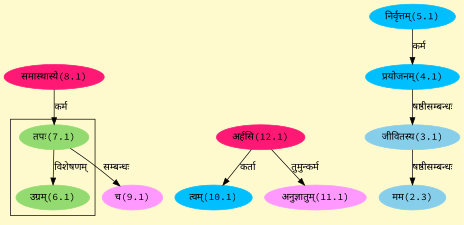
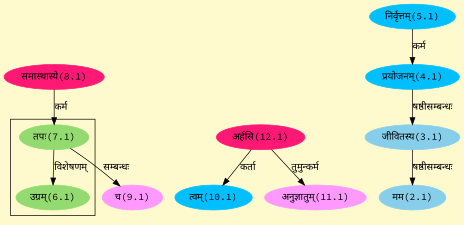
node "मम(2.3)": label "मम(2.3)" -> "मम(2.1)"
